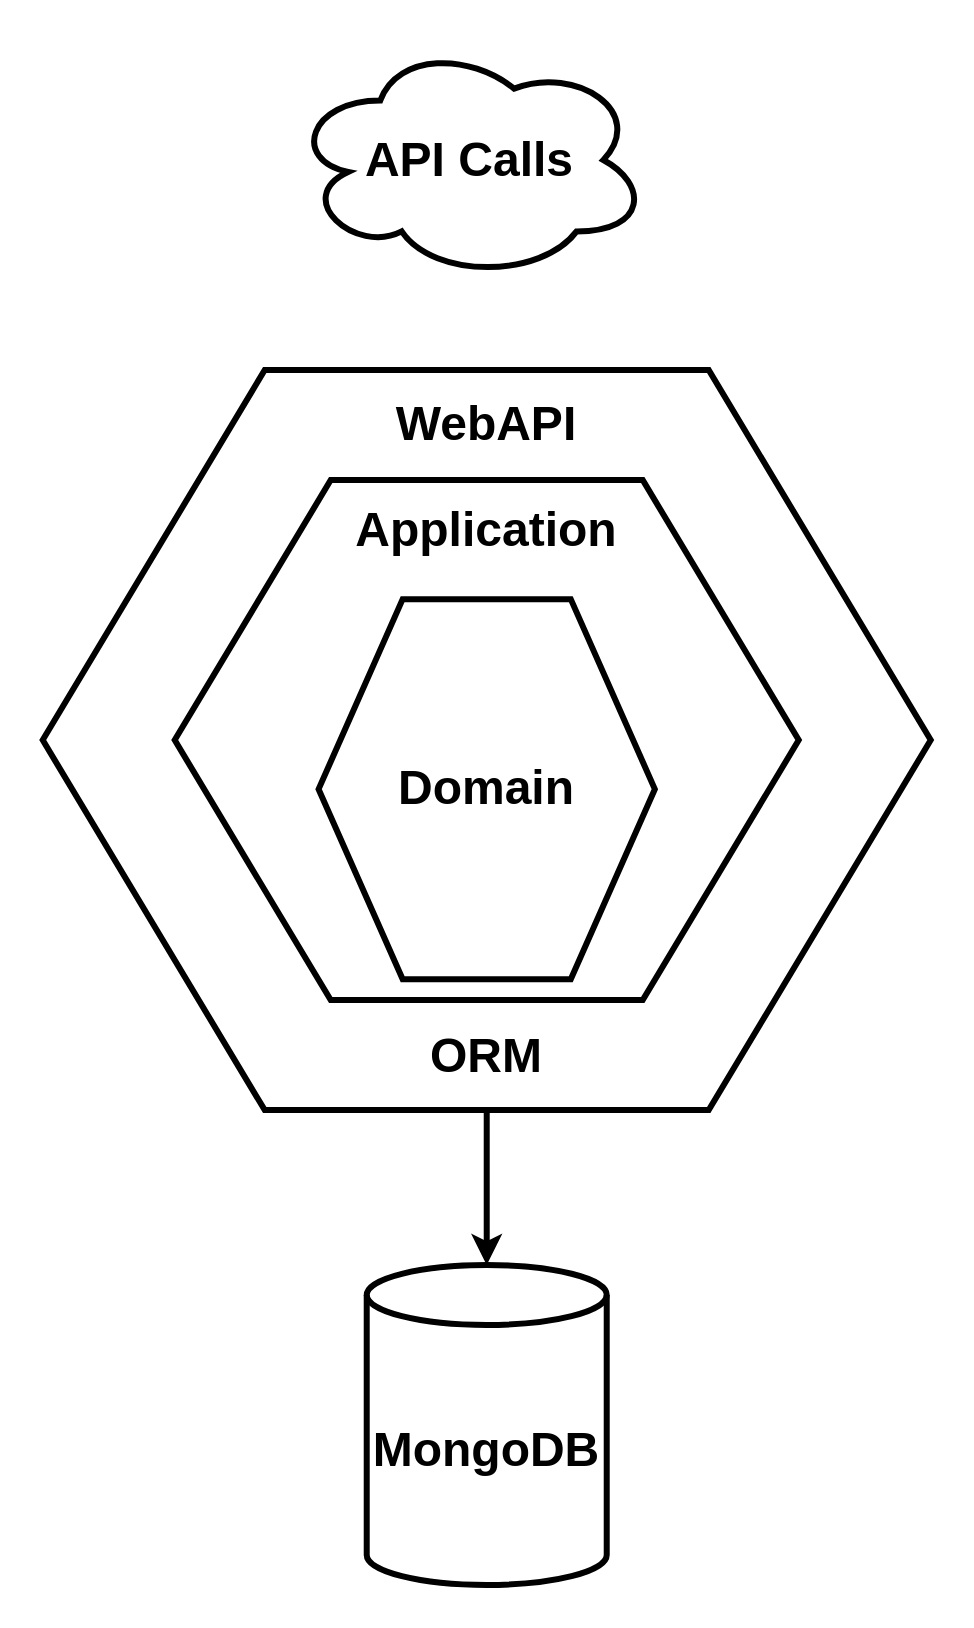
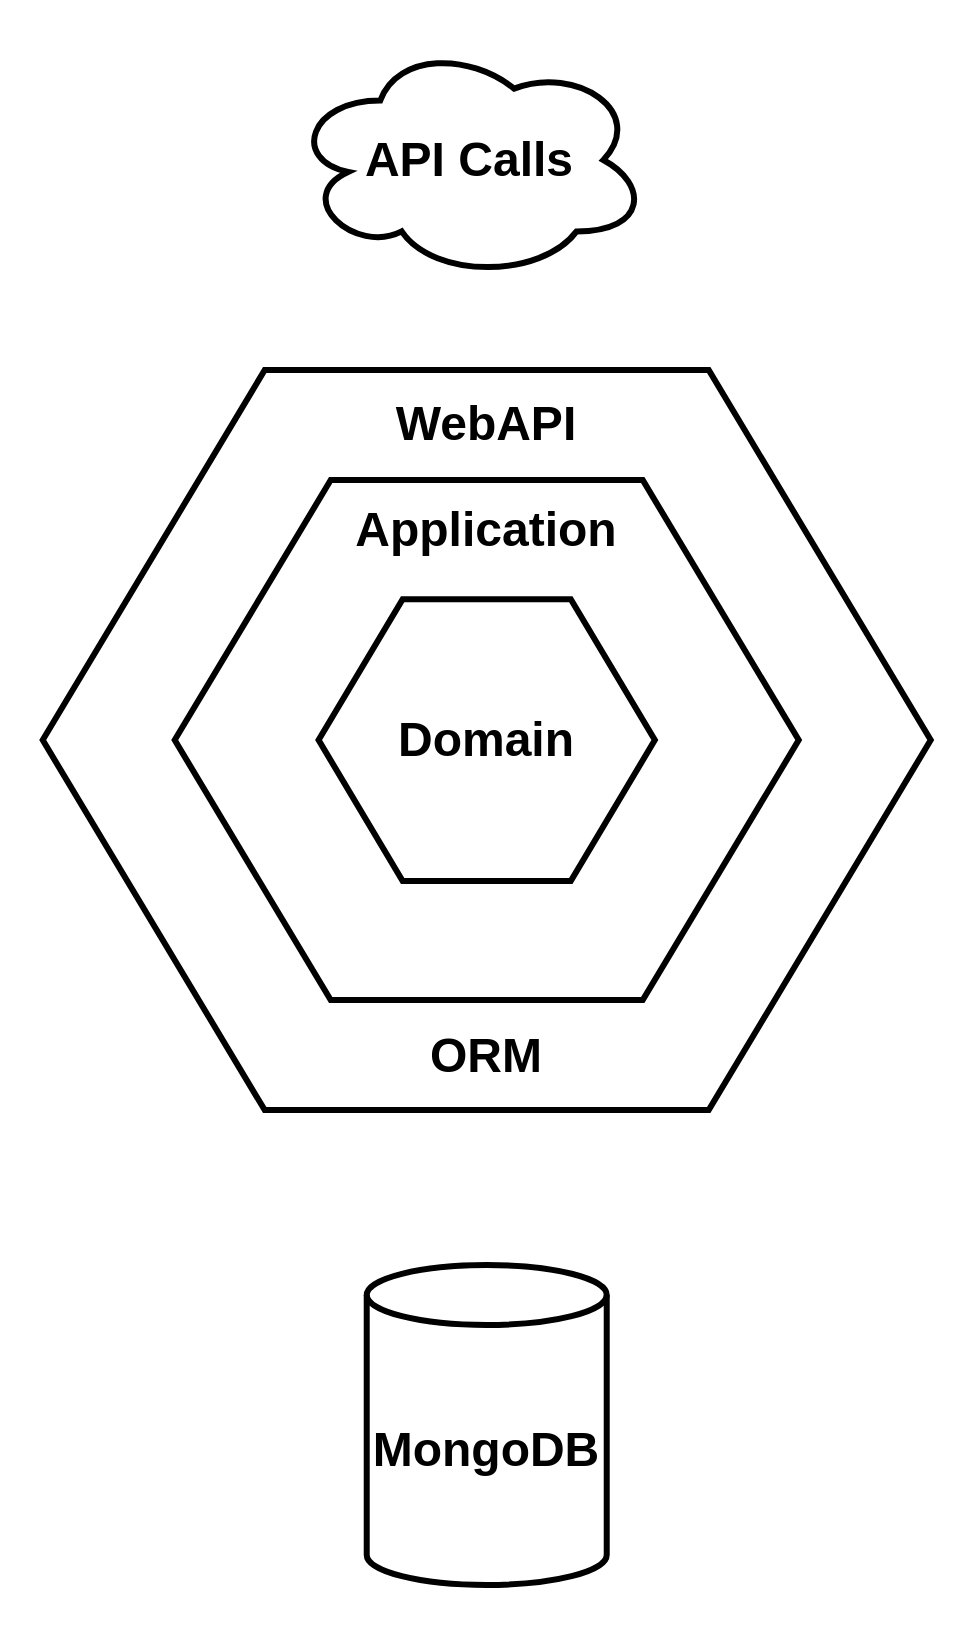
node "Domain": size 336x380 -> 336x282
edge "WebAPI ORM" -> "MongoDB": removed
